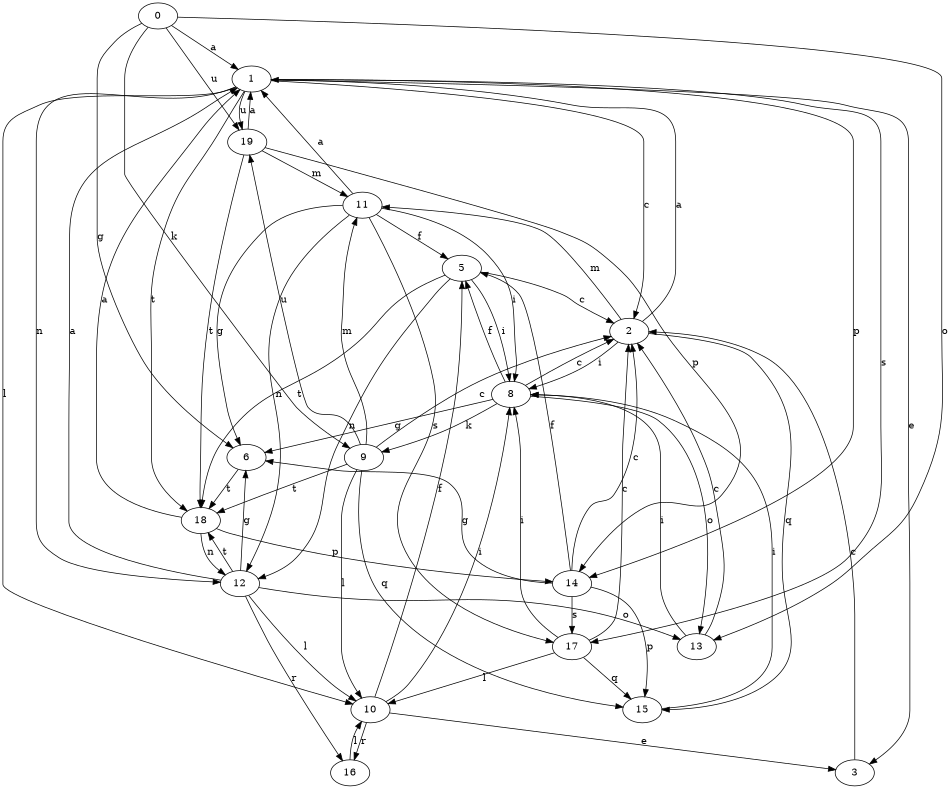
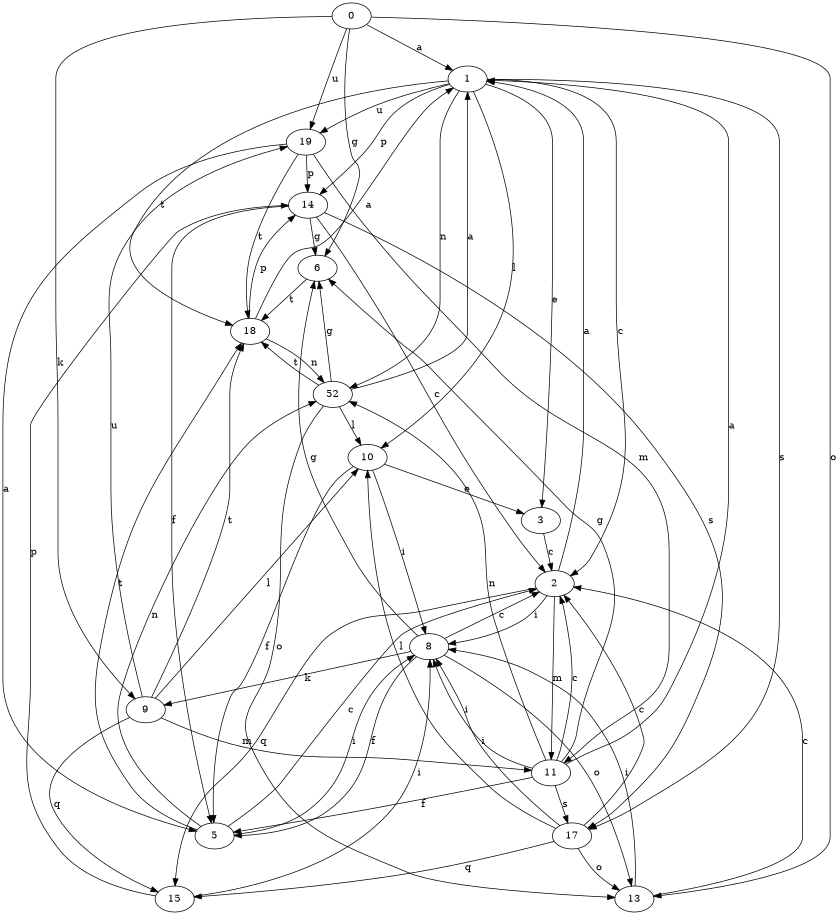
edge "19" -> "1": now "19" -> "5"
edge "9" -> "2": now "11" -> "2"
node "12": label "12" -> "52"
edge "14" -> "15": reversed
node "16": removed
edge "17" -> "13": added, label "o"
